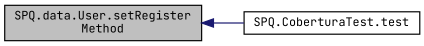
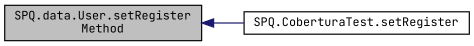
node "SPQ.CoberturaTest.test": label "SPQ.CoberturaTest.test" -> "SPQ.CoberturaTest.setRegister"
